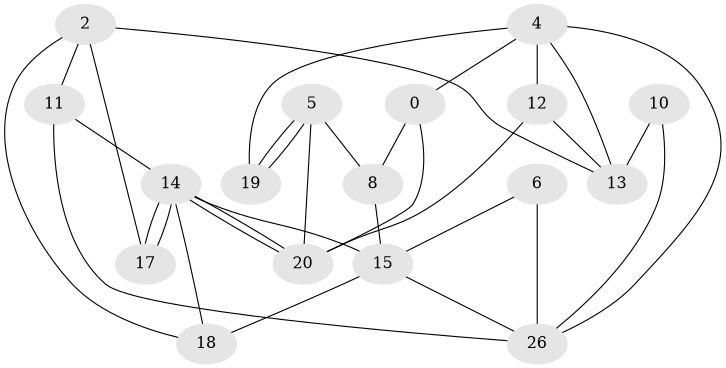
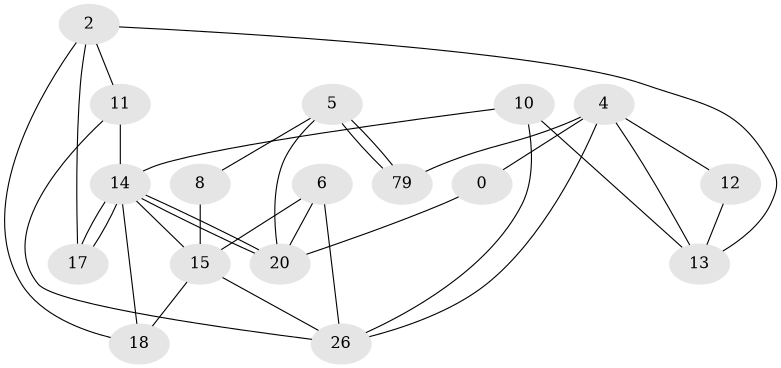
edge "10" -- "14": added
edge "0" -- "8": removed
node "19": label "19" -> "79"
edge "12" -- "20": now "6" -- "20"
